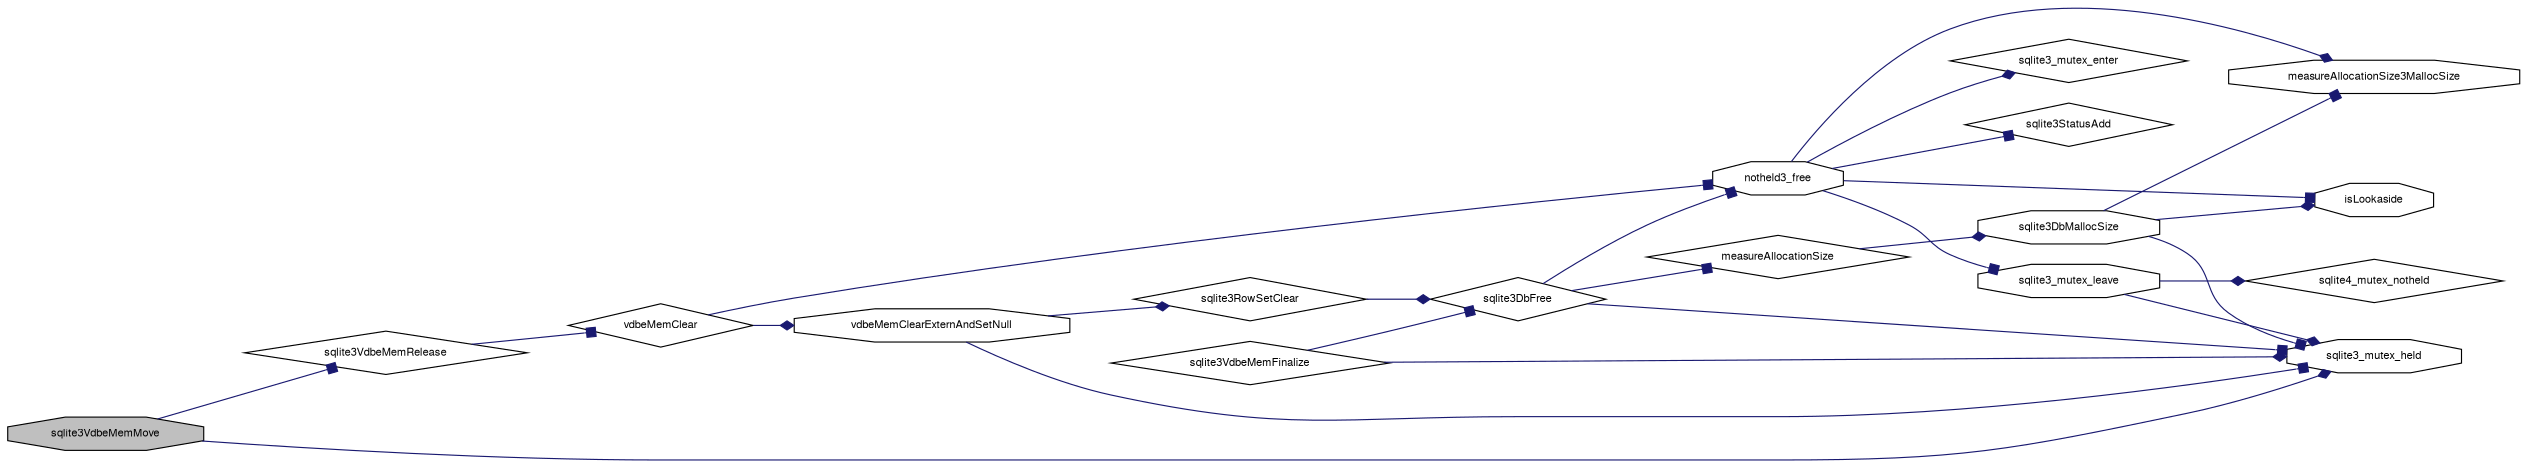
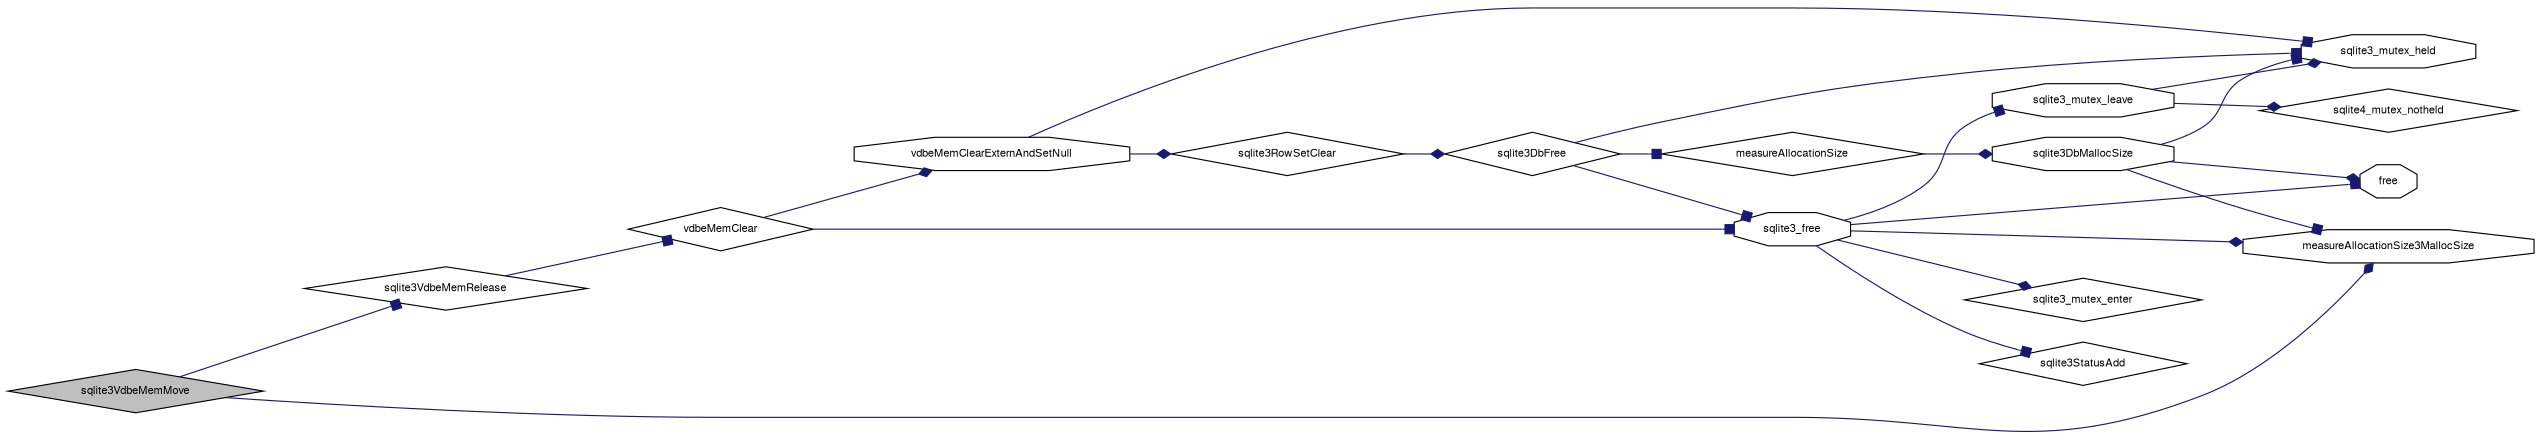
node "notheld3_free": label "notheld3_free" -> "sqlite3_free"
node "isLookaside": label "isLookaside" -> "free"
node "sqlite3VdbeMemFinalize": removed
node "sqlite3VdbeMemMove": shape octagon -> diamond
edge "sqlite3VdbeMemMove" -> "sqlite3_mutex_held": now "sqlite3VdbeMemMove" -> "measureAllocationSize3MallocSize"
